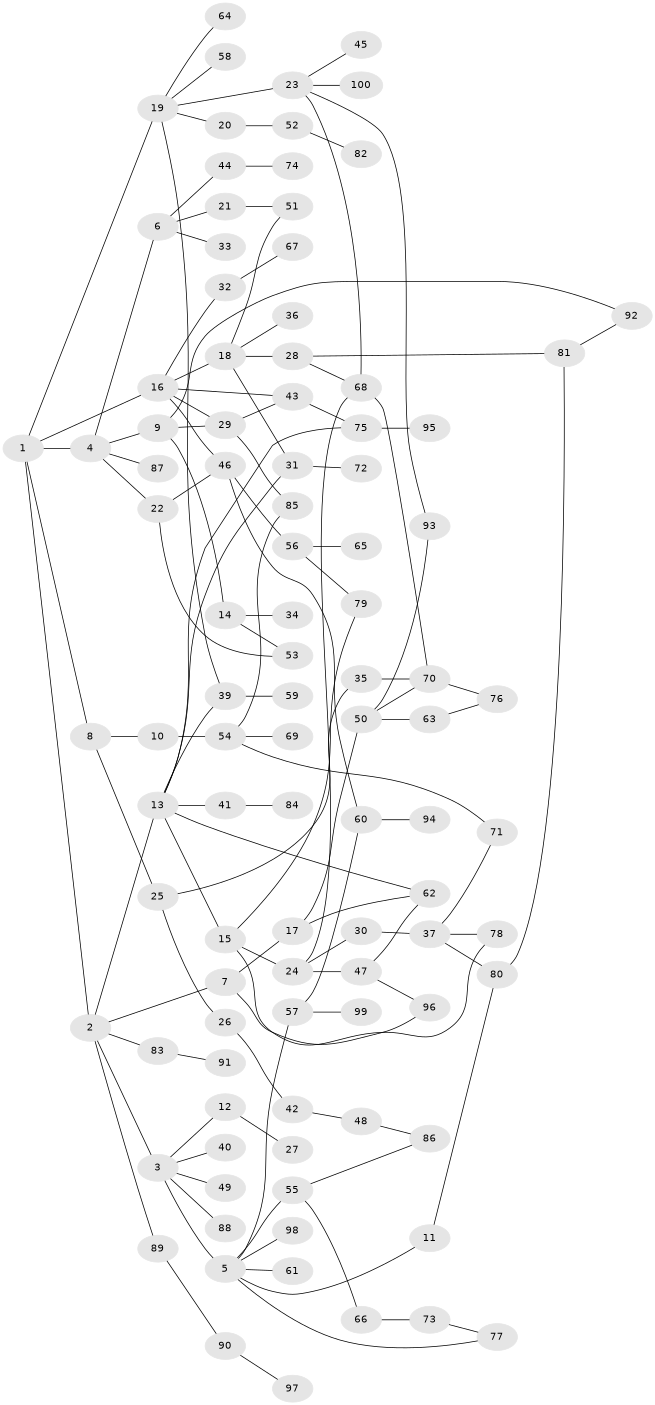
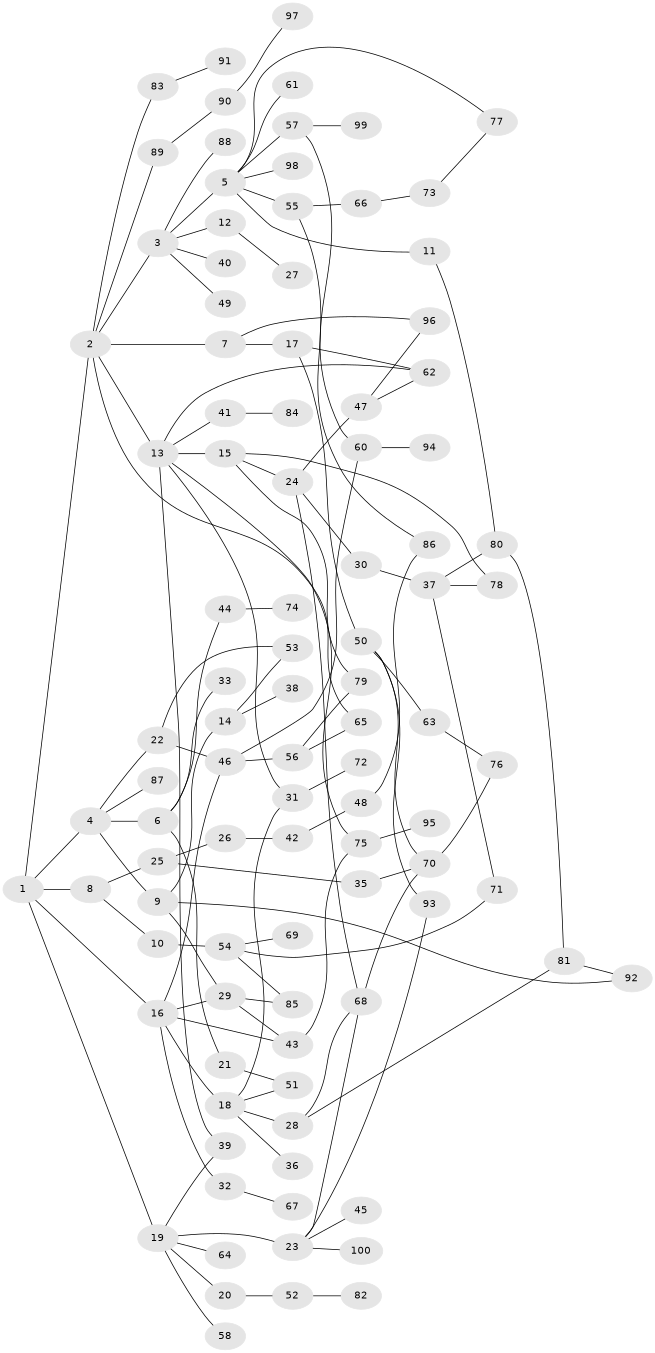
edge "2" -- "65": added
node "34": label "34" -> "38"
node "59": removed
